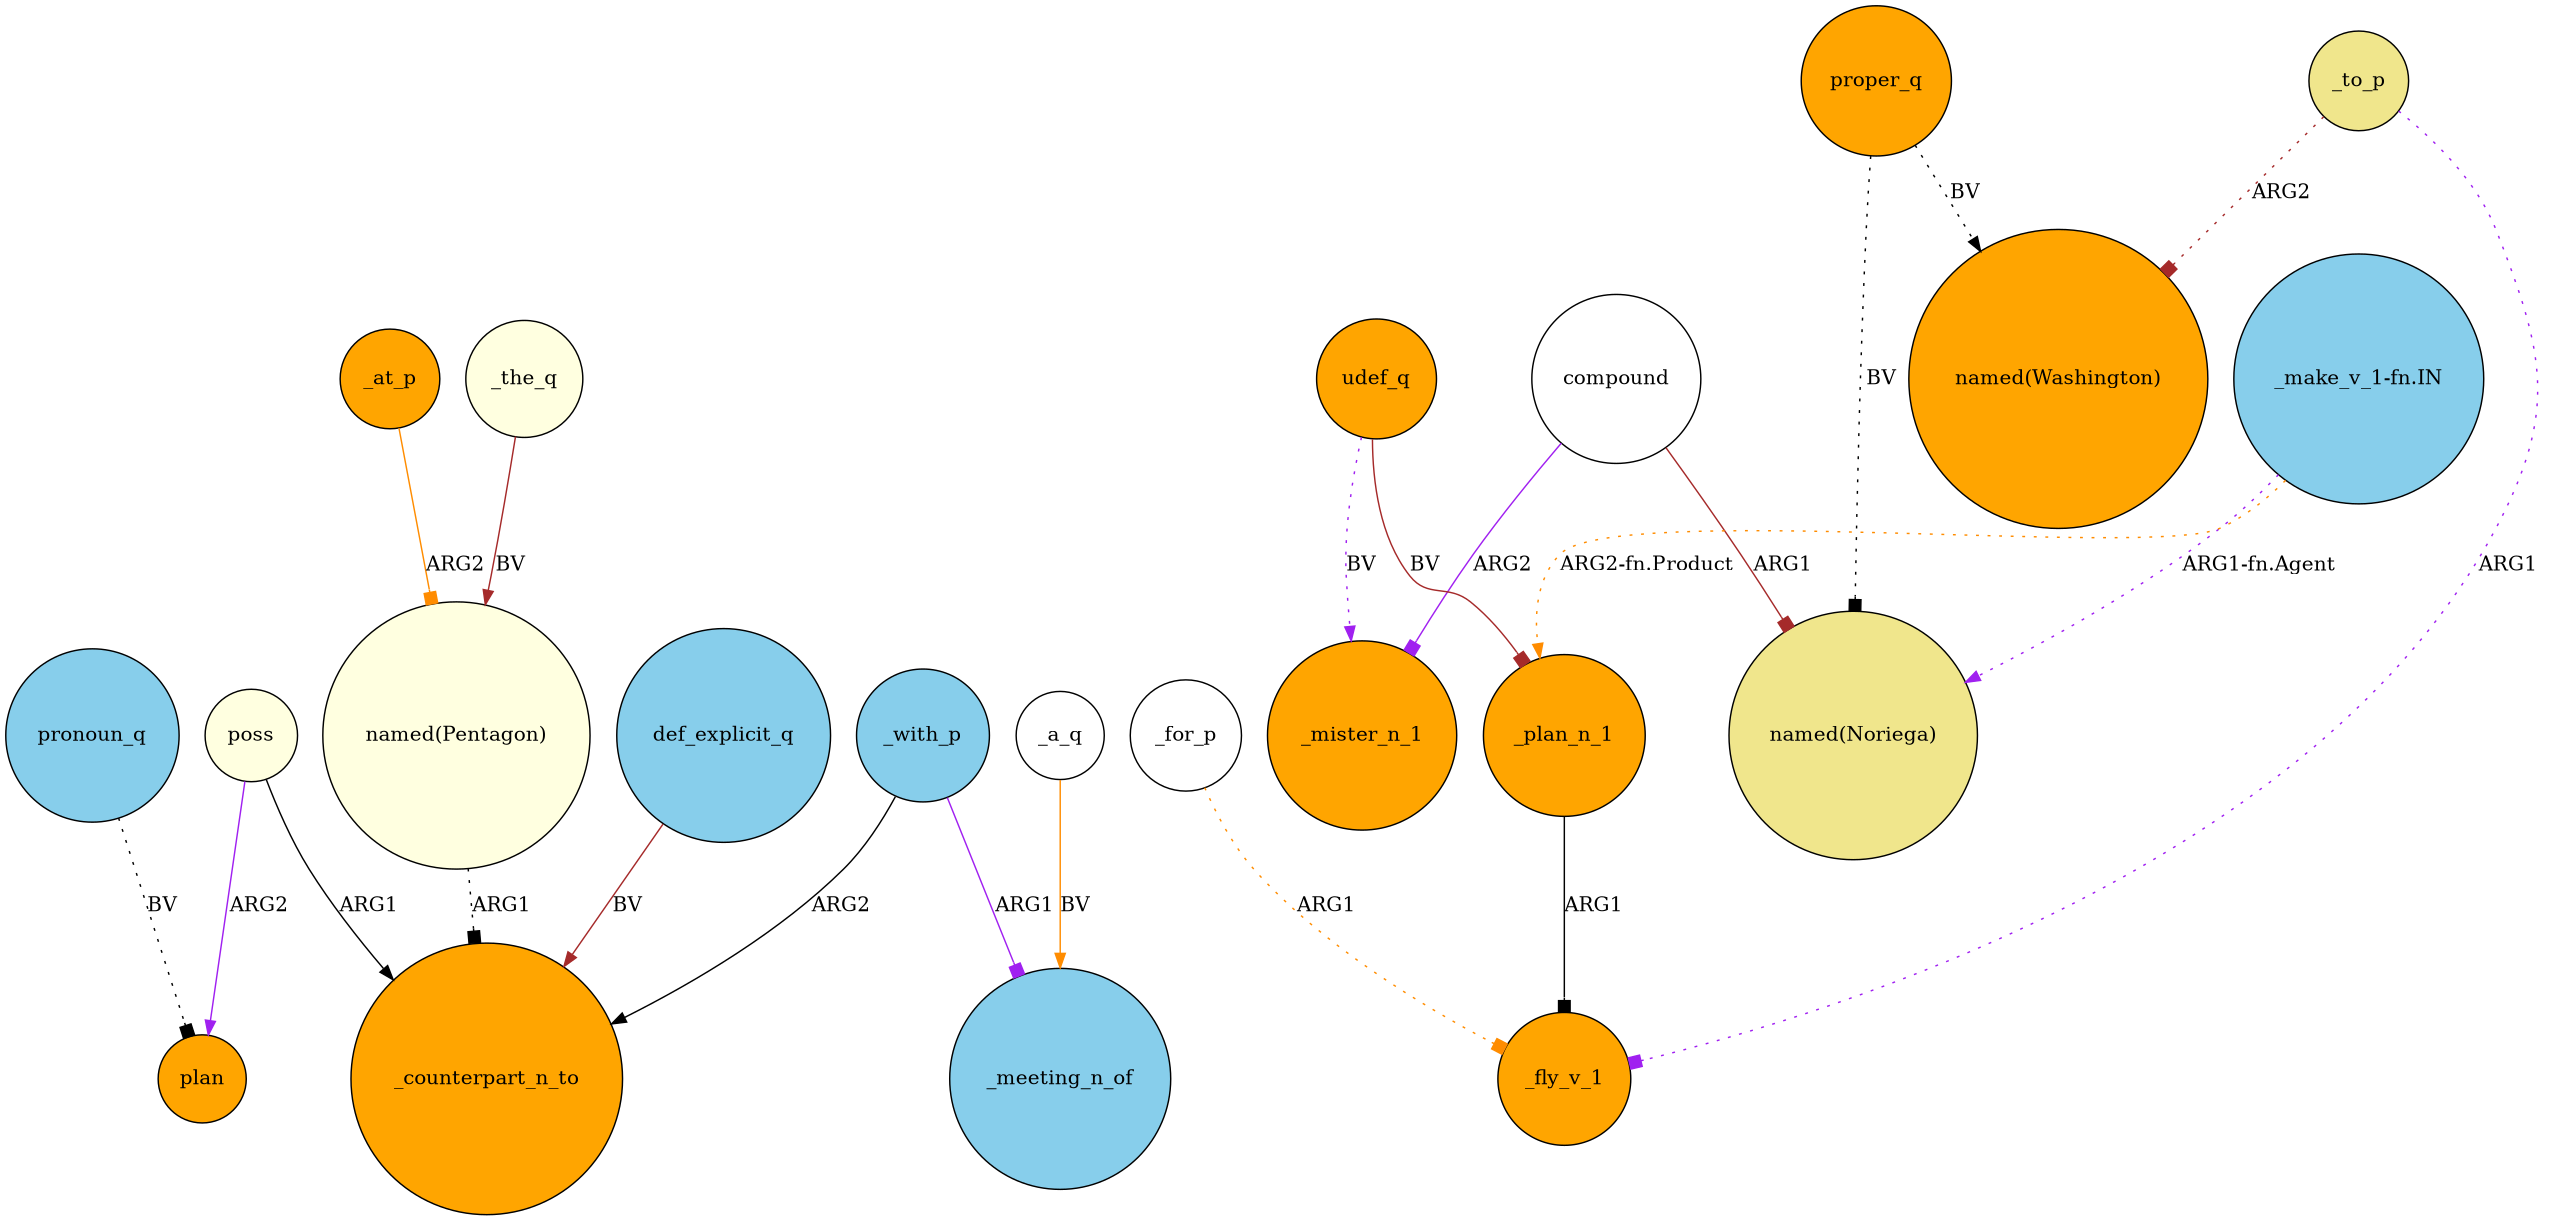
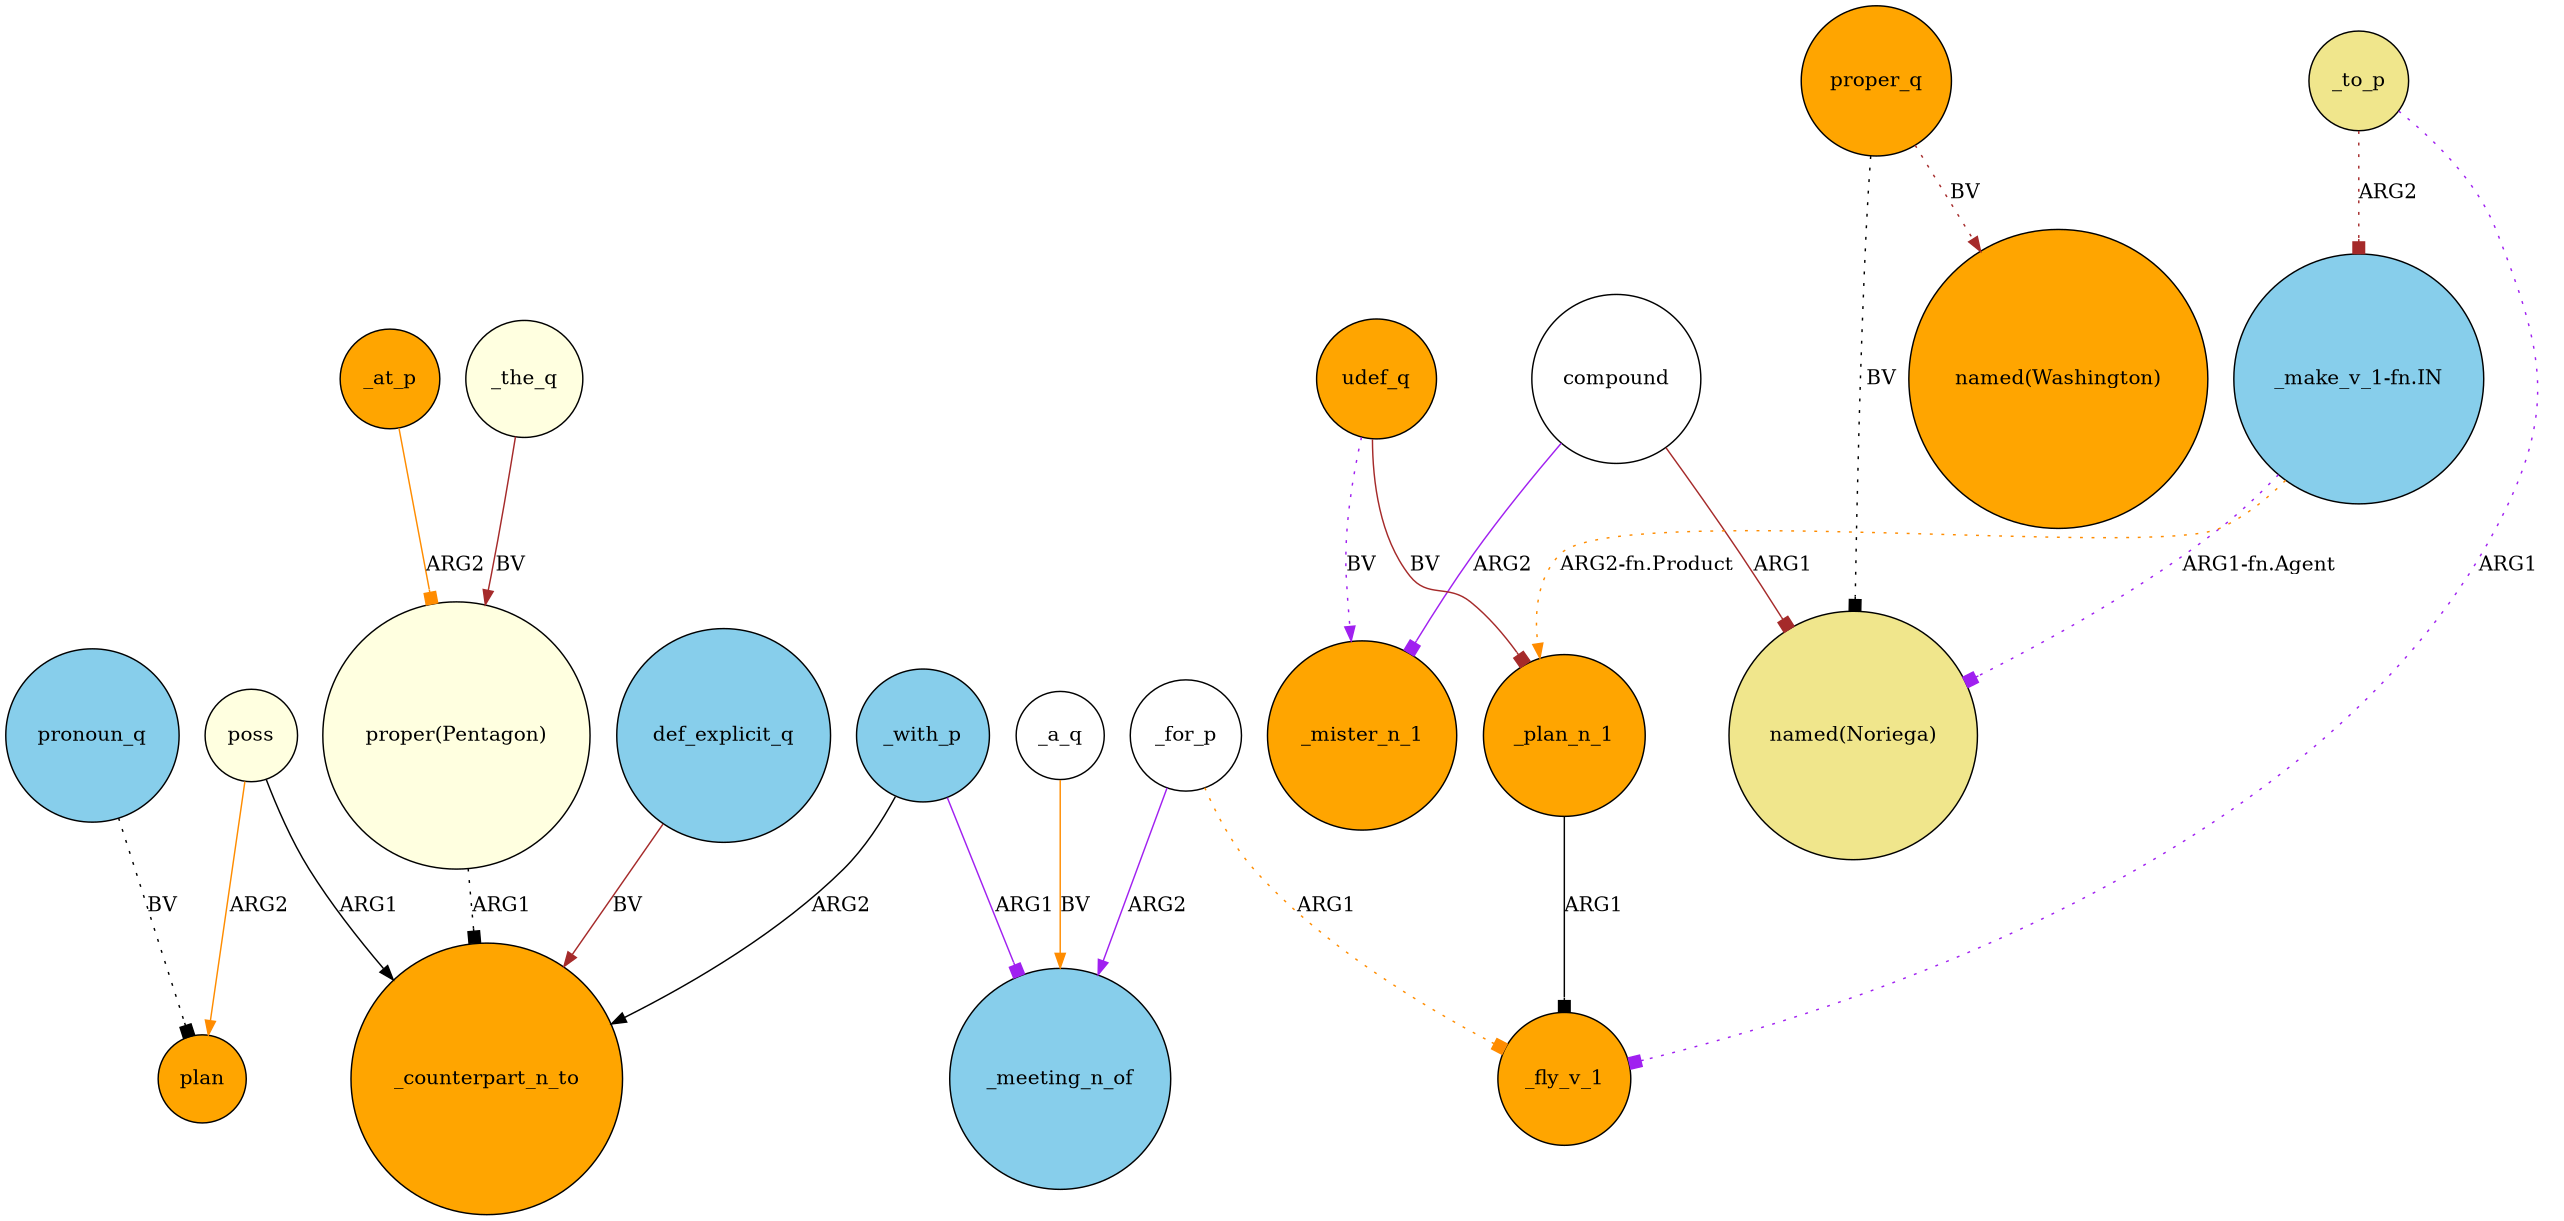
edge "_to_p" -> "named(Washington)": now "_to_p" -> "_make_v_1-fn.IN"
edge "proper_q" -> "named(Washington)": color black -> brown
edge "_make_v_1-fn.IN" -> "named(Noriega)": arrowhead normal -> box
node "named(Pentagon)": label "named(Pentagon)" -> "proper(Pentagon)"
edge "_for_p" -> "_meeting_n_of": added, label "ARG2"
edge "poss" -> "plan": color purple -> darkorange
